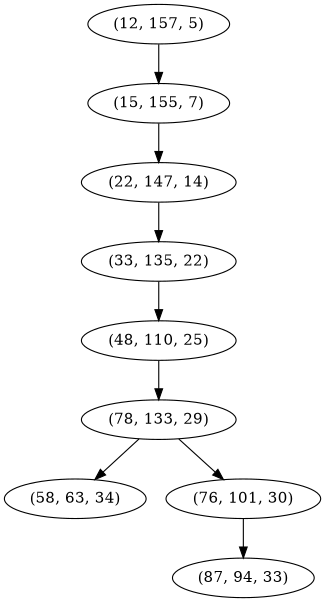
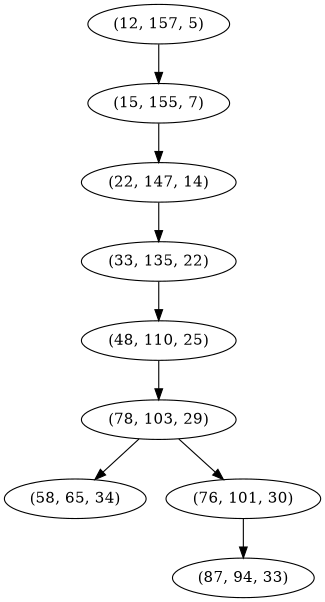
node "(78, 133, 29)": label "(78, 133, 29)" -> "(78, 103, 29)"
node "(58, 63, 34)": label "(58, 63, 34)" -> "(58, 65, 34)"
